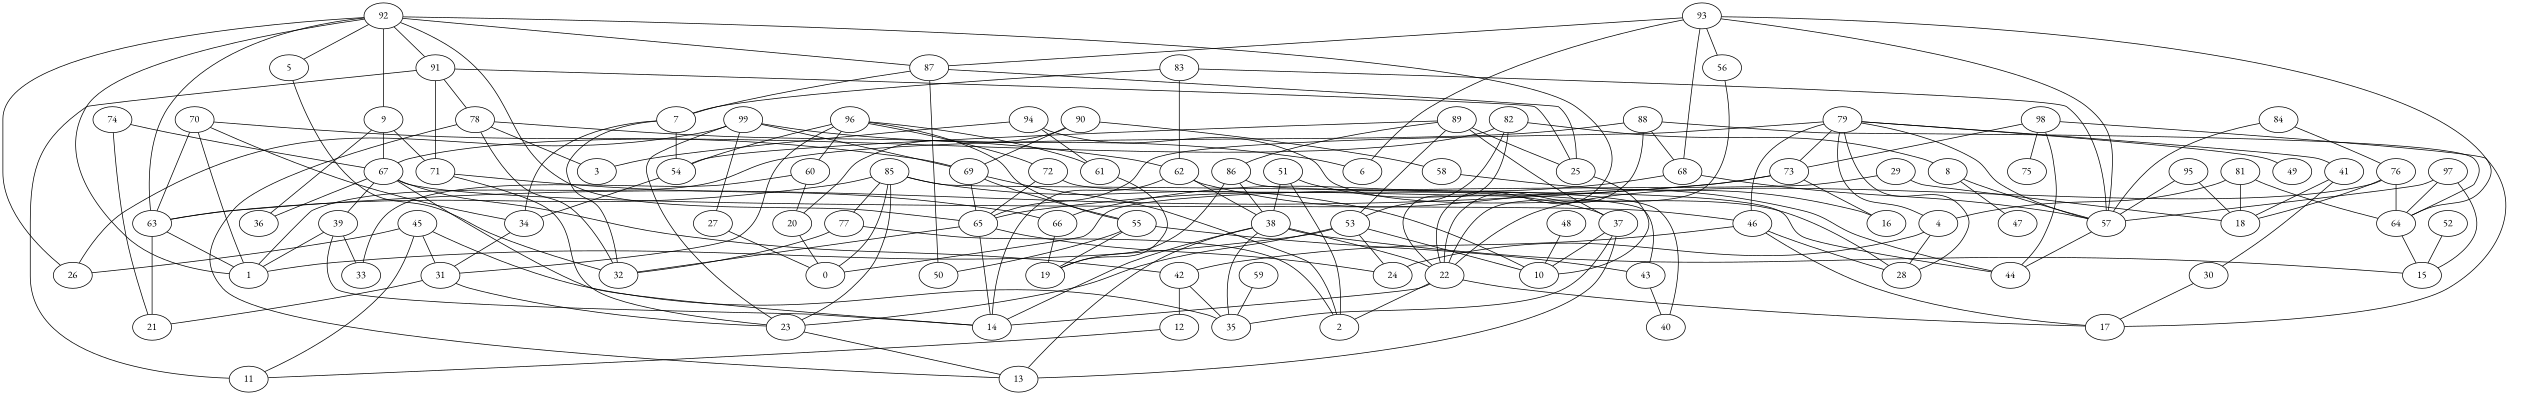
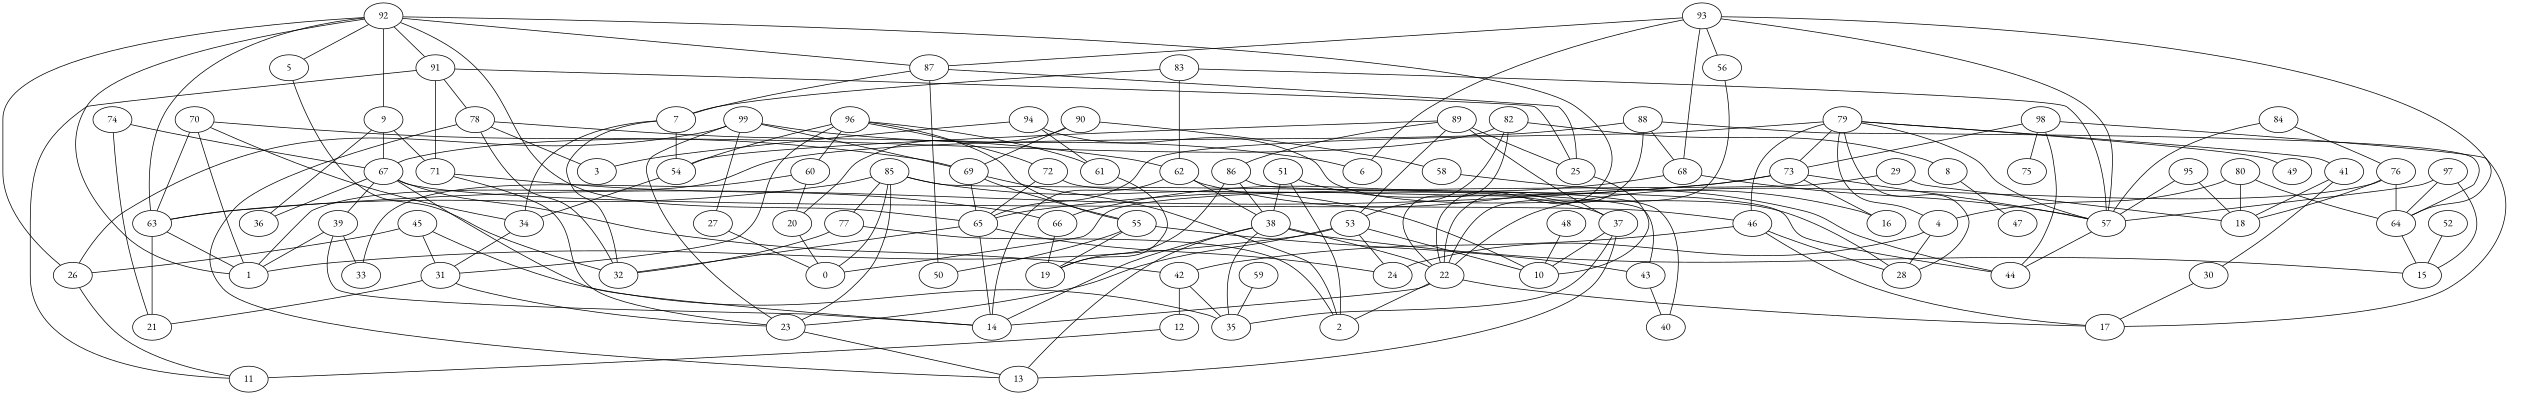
node "81": label "81" -> "80"
edge "8" -- "57": now "73" -- "57"
edge "45" -- "11": now "26" -- "11"
